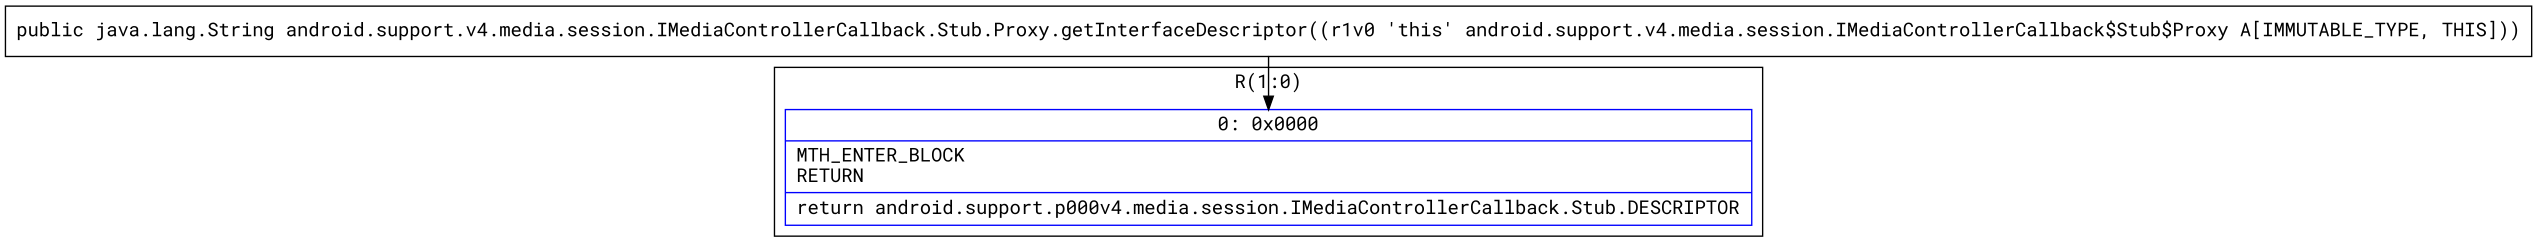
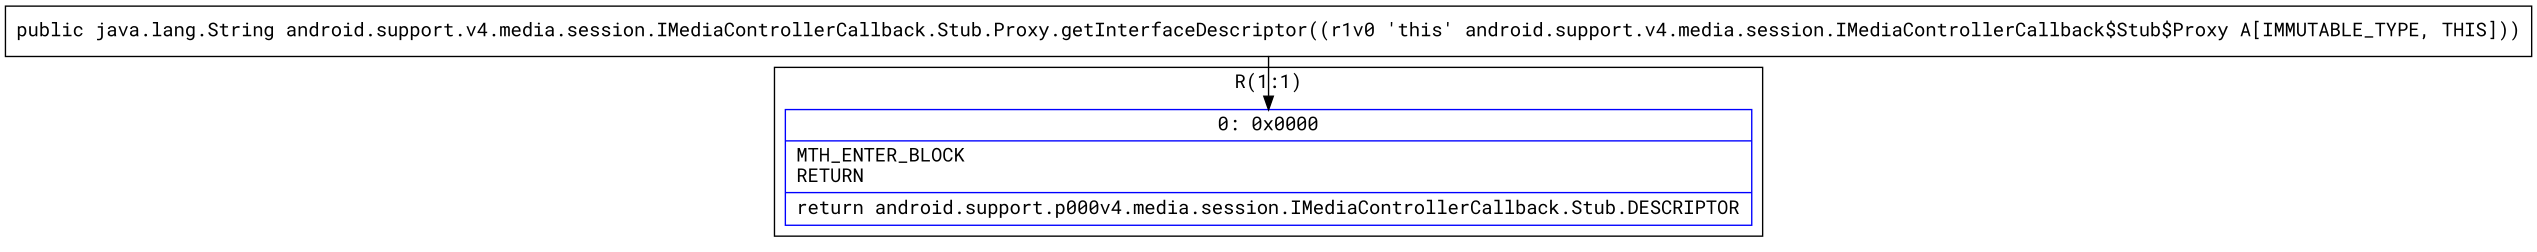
cluster "R(1:0)": label "R(1:0)" -> "R(1:1)"
